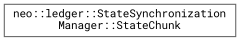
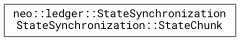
node "neo::ledger::StateSynchronization Manager::StateChunk": label "neo::ledger::StateSynchronization Manager::StateChunk" -> "neo::ledger::StateSynchronization StateSynchronization::StateChunk"
